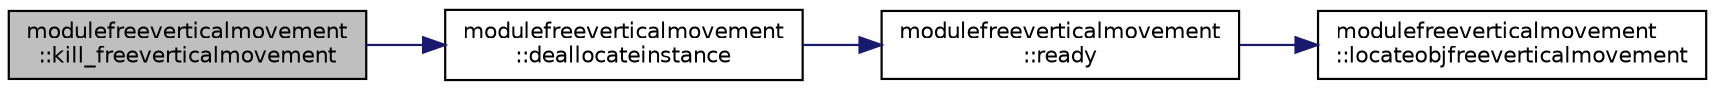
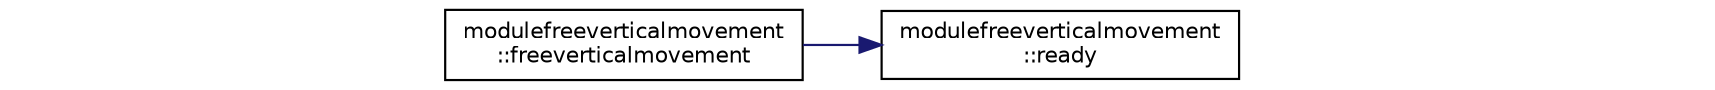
node "modulefreeverticalmovement ::kill_freeverticalmovement": removed
node "modulefreeverticalmovement ::deallocateinstance": label "modulefreeverticalmovement ::deallocateinstance" -> "modulefreeverticalmovement ::freeverticalmovement"
node "modulefreeverticalmovement ::locateobjfreeverticalmovement": removed
